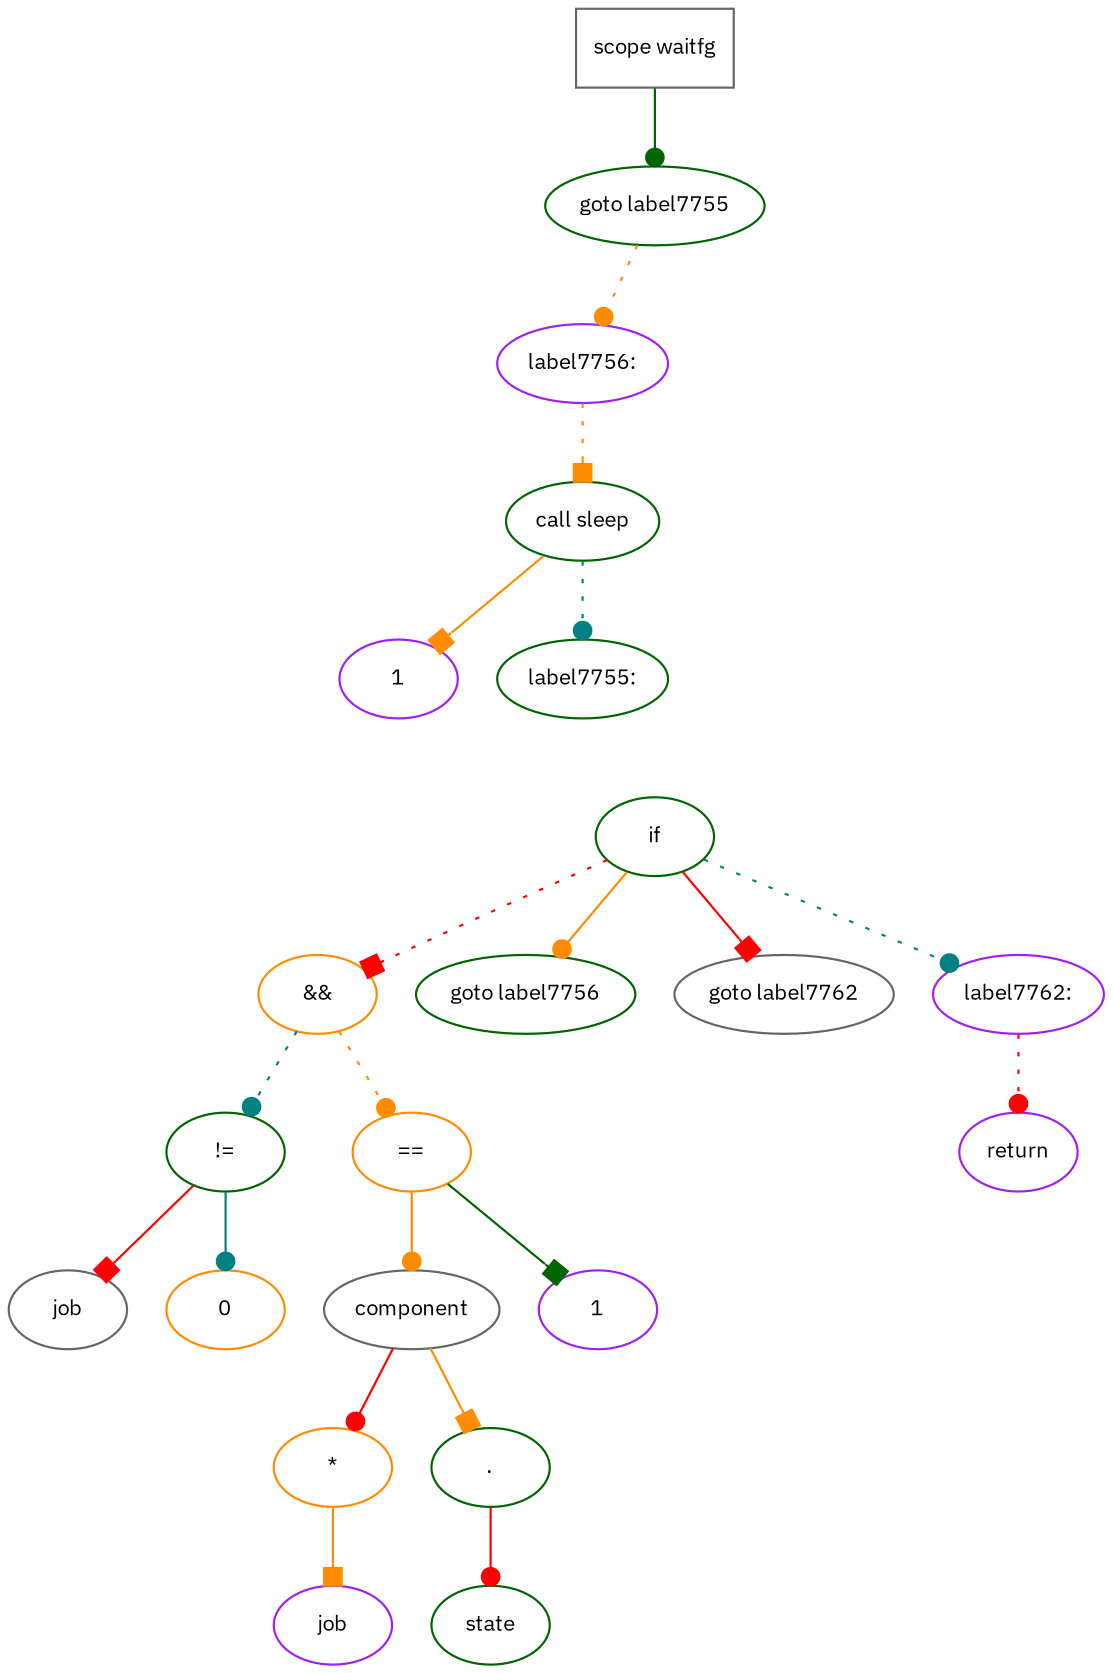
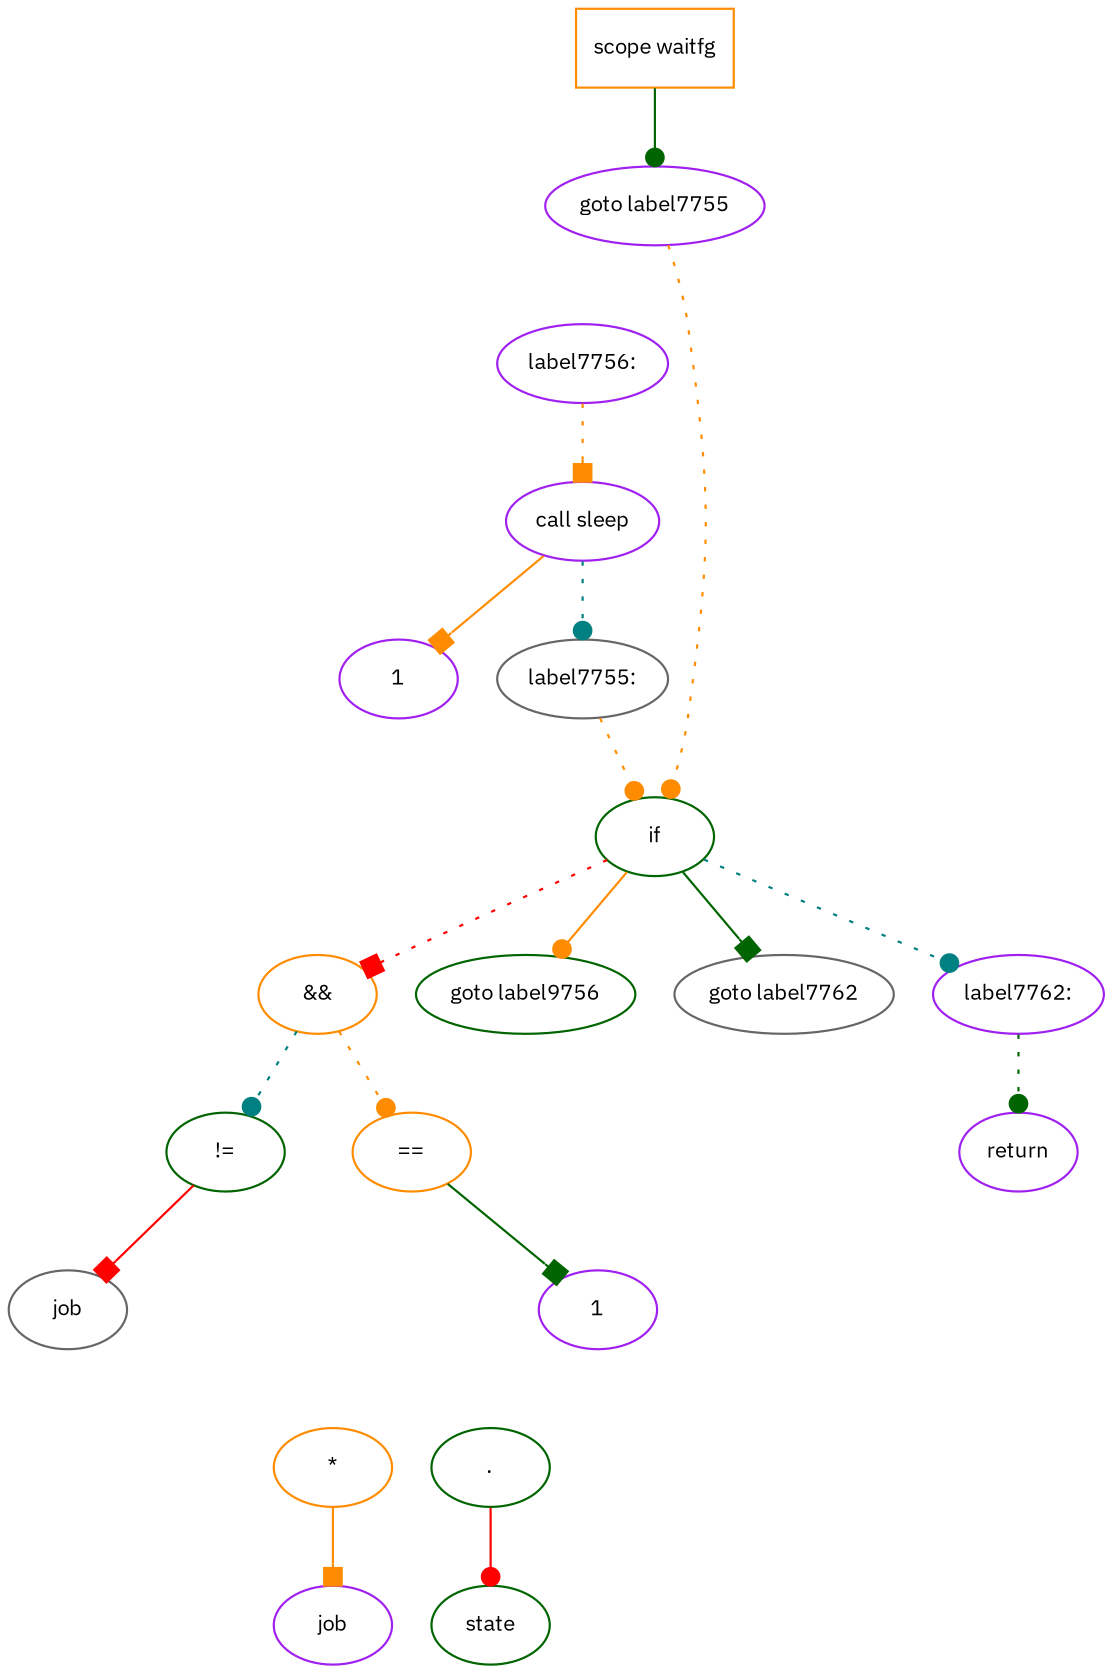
node "scope waitfg": color gray40 -> darkorange
node "goto label7755": color darkgreen -> purple
edge "goto label7755" -> "label7756:": now "goto label7755" -> "if"
node "call sleep": color darkgreen -> purple
node "label7755:": color darkgreen -> gray40
edge "label7755:" -> "if": added
edge "if" -> "goto label7762": color red -> darkgreen
node "goto label7756": label "goto label7756" -> "goto label9756"
edge "label7762:" -> "return": color red -> darkgreen
node "0": removed
node "component": removed
